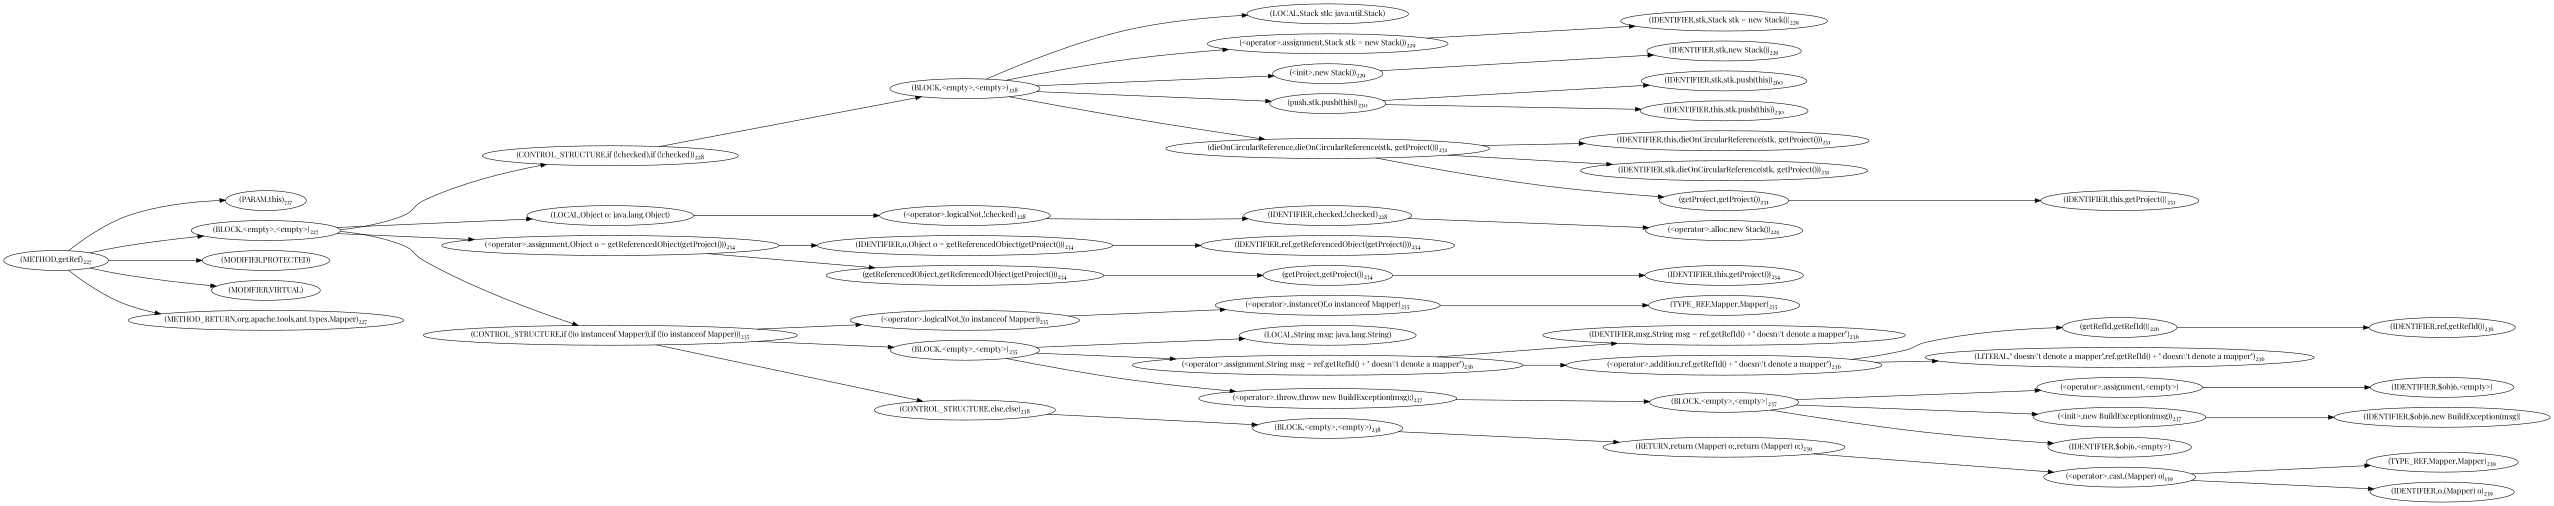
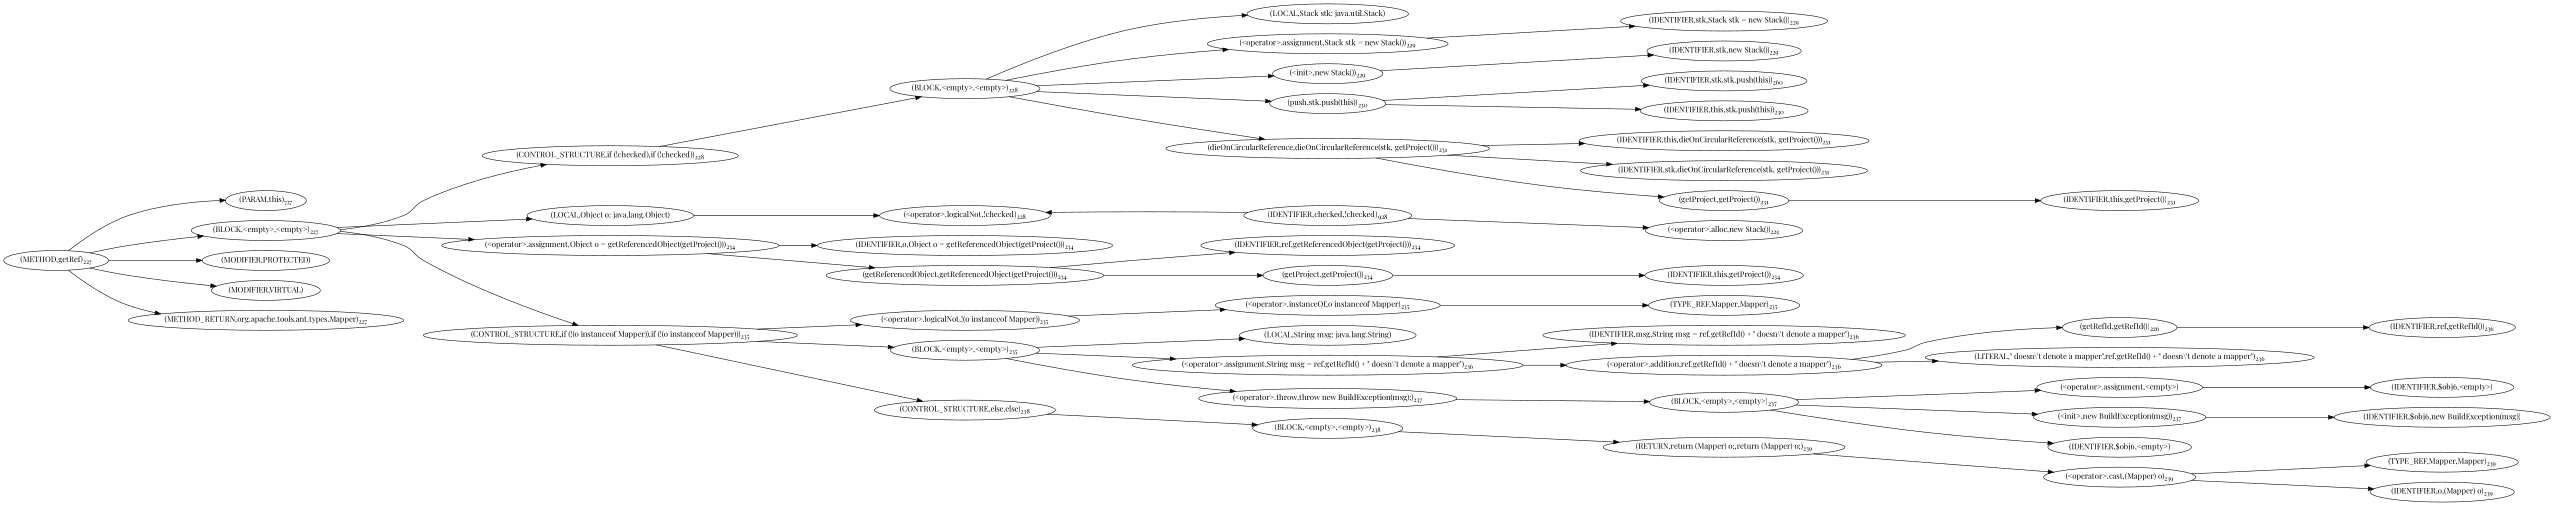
node "(IDENTIFIER,checked,!checked)": text "228" -> "928"
edge "(<operator>.logicalNot,!checked)" -> "(IDENTIFIER,checked,!checked)": reversed
edge "(IDENTIFIER,o,Object o = getReferencedObject(getProject()))" -> "(IDENTIFIER,ref,getReferencedObject(getProject()))": now "(getReferencedObject,getReferencedObject(getProject()))" -> "(IDENTIFIER,ref,getReferencedObject(getProject()))"
node "(<operator>.cast,(Mapper) o)": text "139" -> "239"
